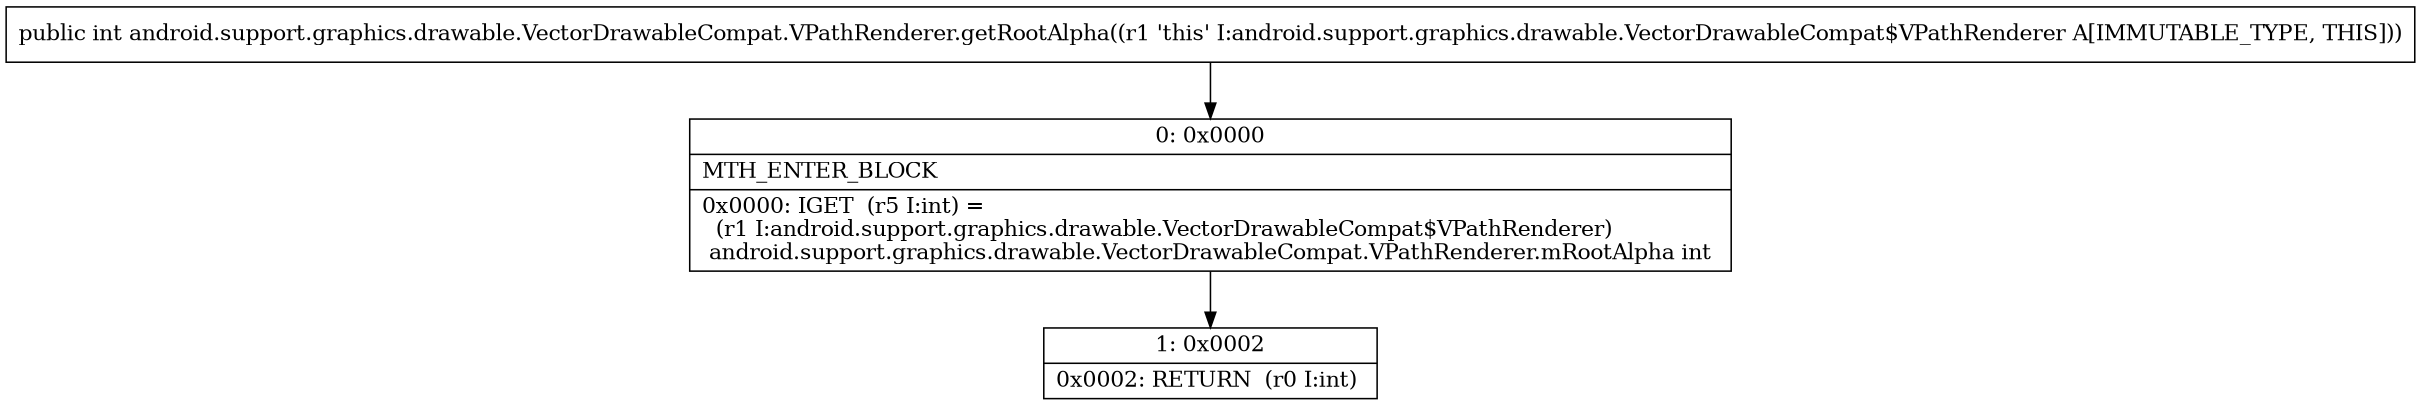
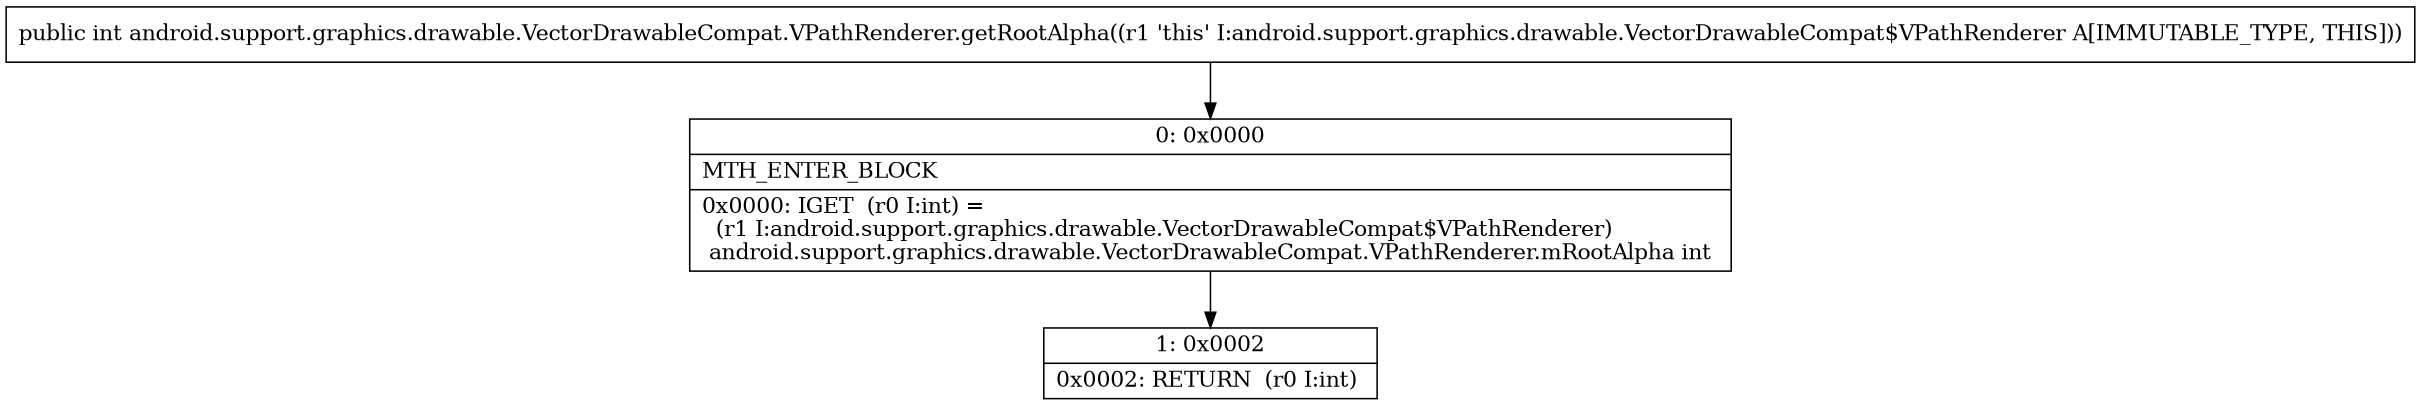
node "0: 0x0000": text "0x0000: IGET  (r5 I:int) =" -> "0x0000: IGET  (r0 I:int) ="
